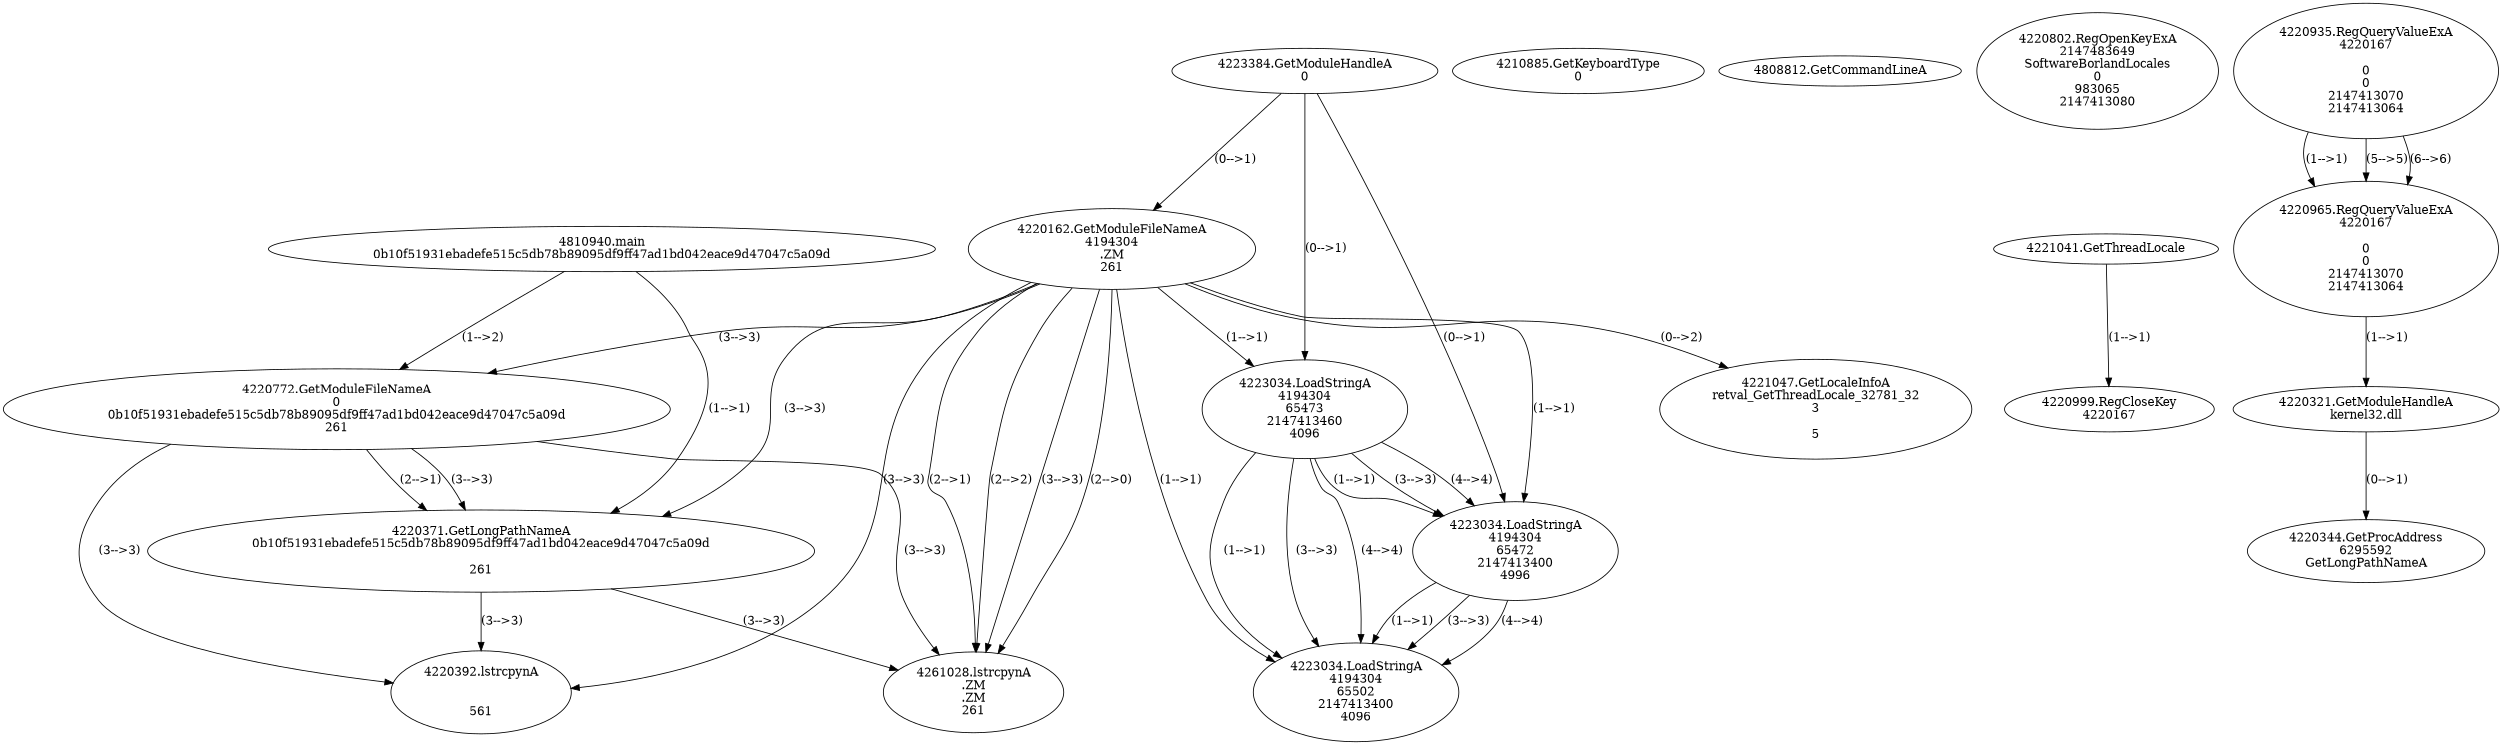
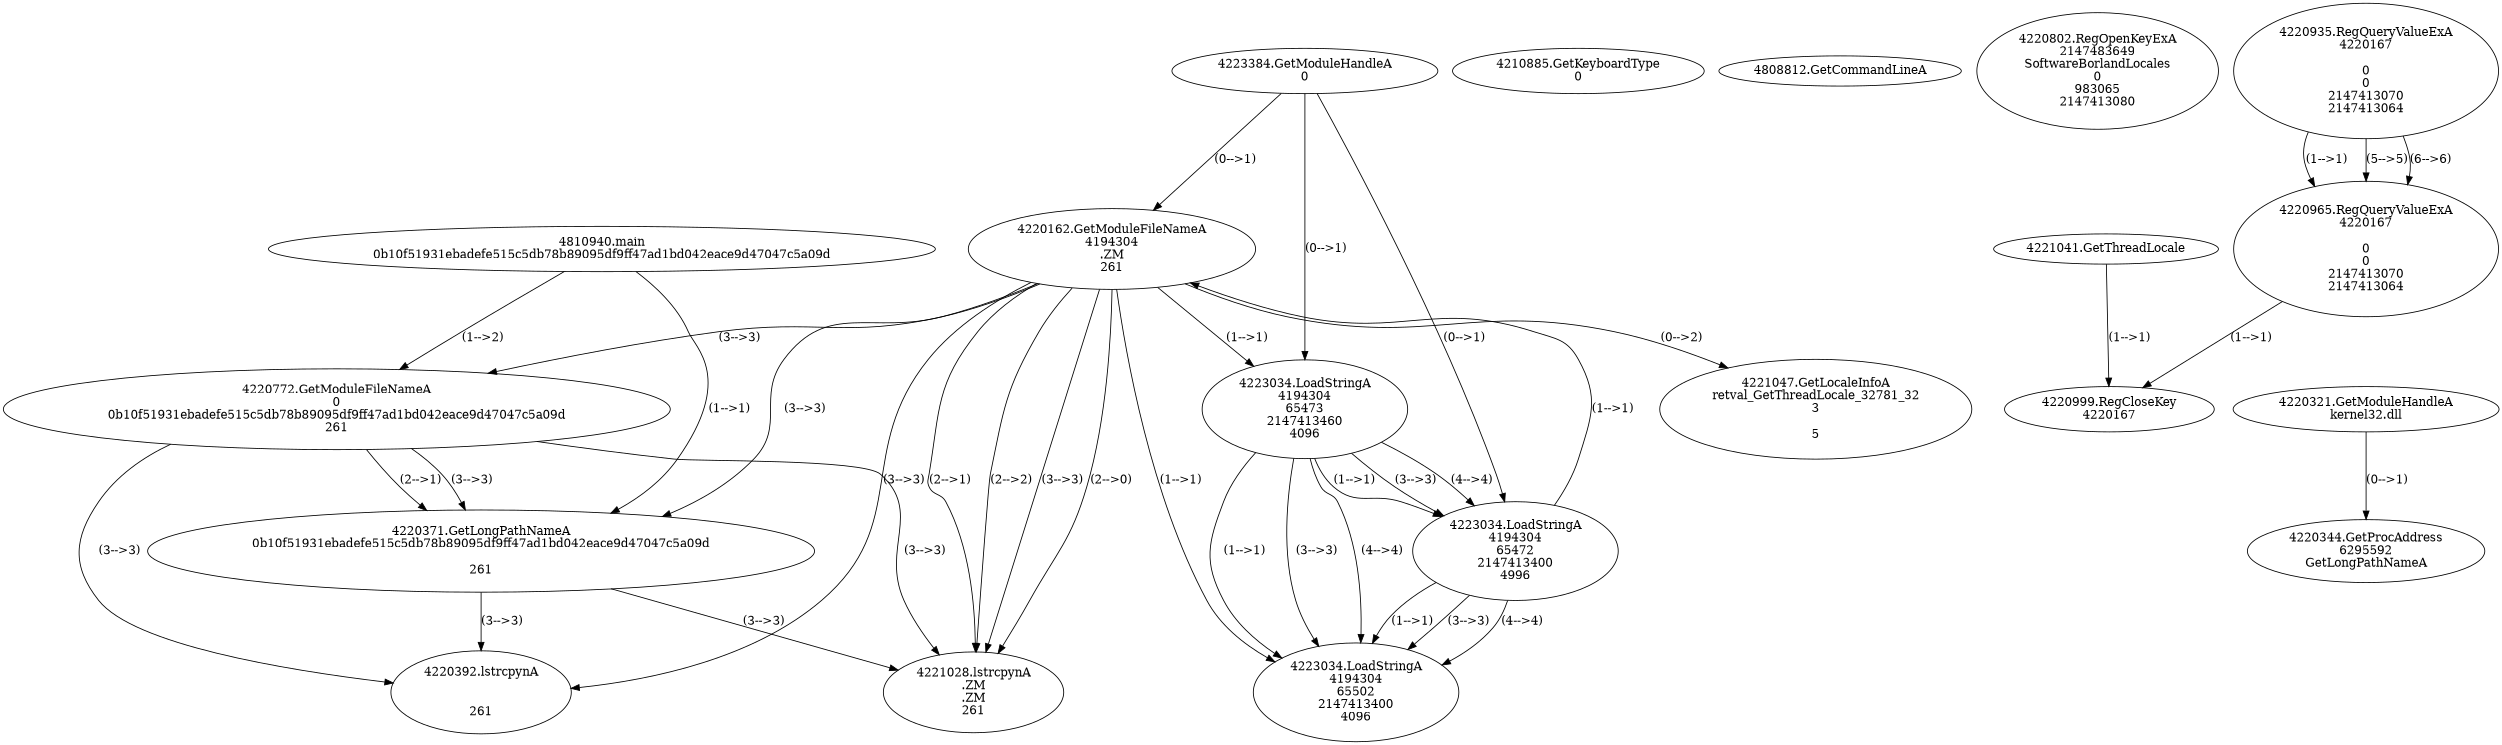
edge "4220162.GetModuleFileNameA 4194304 .ZM 261" -> "4223034.LoadStringA 4194304 65472 2147413400 4996": reversed
edge "4220965.RegQueryValueExA 4220167 0 0 2147413070 2147413064" -> "4220321.GetModuleHandleA kernel32.dll": now "4220965.RegQueryValueExA 4220167 0 0 2147413070 2147413064" -> "4220999.RegCloseKey 4220167"
node "4220392.lstrcpynA 561": label "4220392.lstrcpynA 561" -> "4220392.lstrcpynA 261"
node "4261028.lstrcpynA .ZM .ZM 261": label "4261028.lstrcpynA .ZM .ZM 261" -> "4221028.lstrcpynA .ZM .ZM 261"
